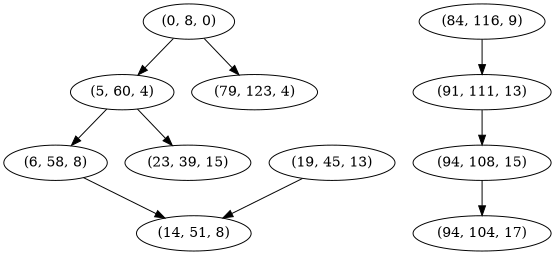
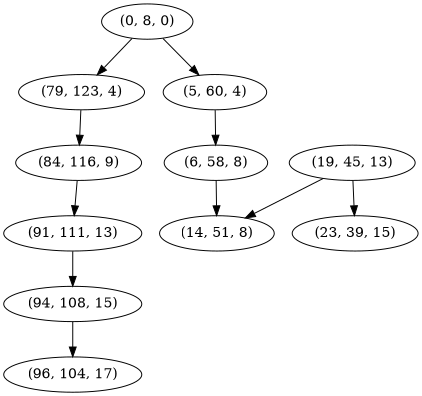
edge "(79, 123, 4)" -> "(84, 116, 9)": added
edge "(5, 60, 4)" -> "(23, 39, 15)": now "(19, 45, 13)" -> "(23, 39, 15)"
node "(94, 104, 17)": label "(94, 104, 17)" -> "(96, 104, 17)"
